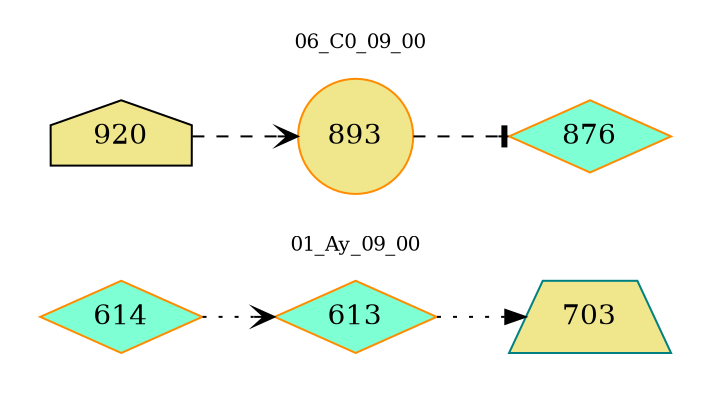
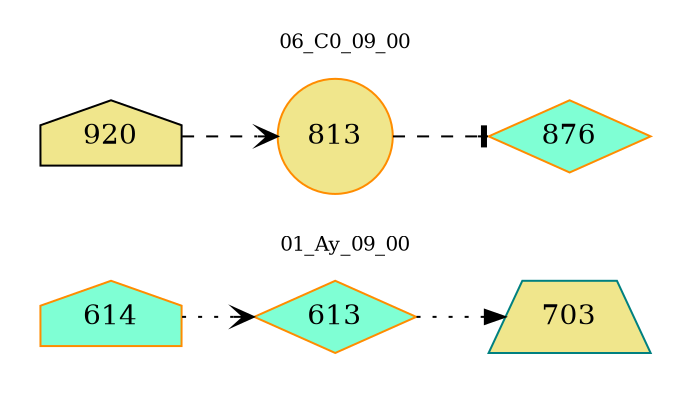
node "893": label "893" -> "813"
node "614": shape diamond -> house
